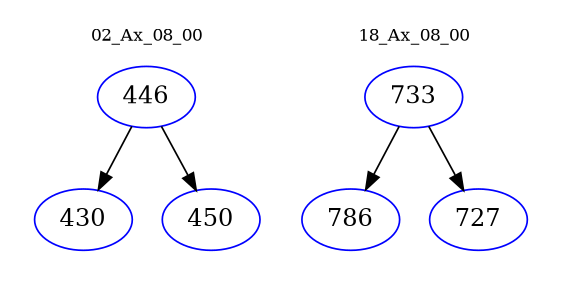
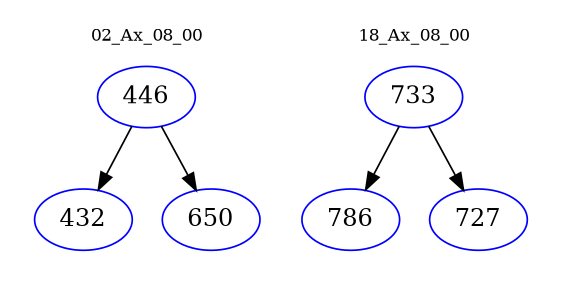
node "430": label "430" -> "432"
node "450": label "450" -> "650"
